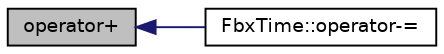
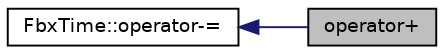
edge "FbxTime::operator-=" -> "operator+": reversed
